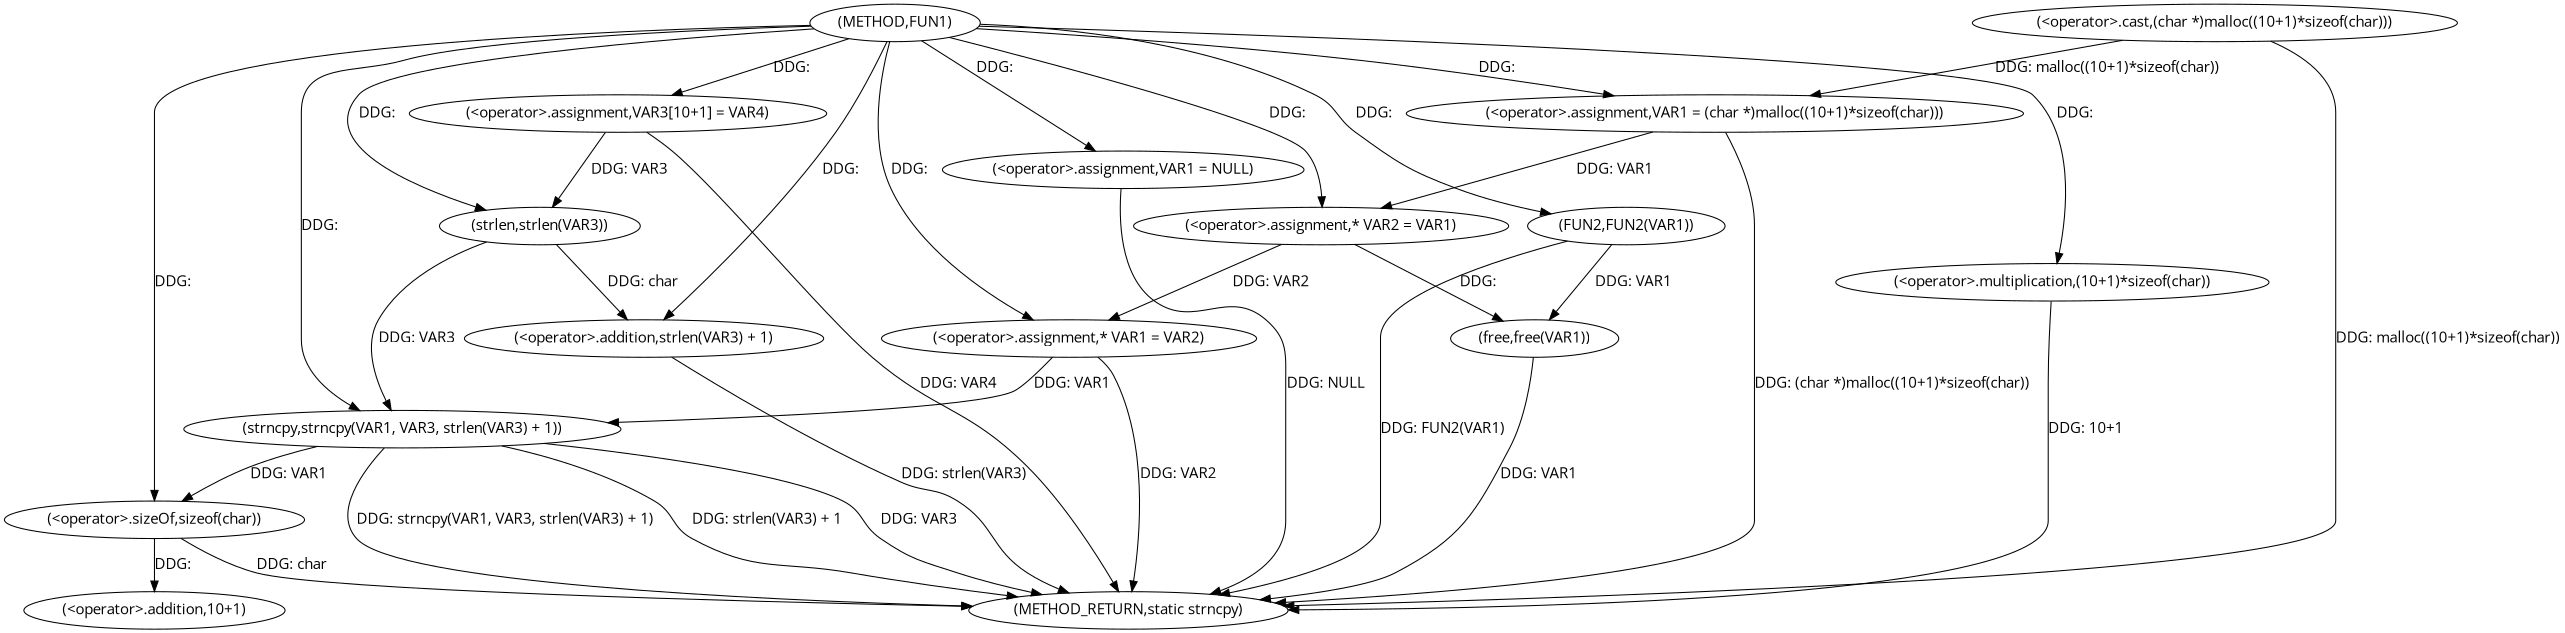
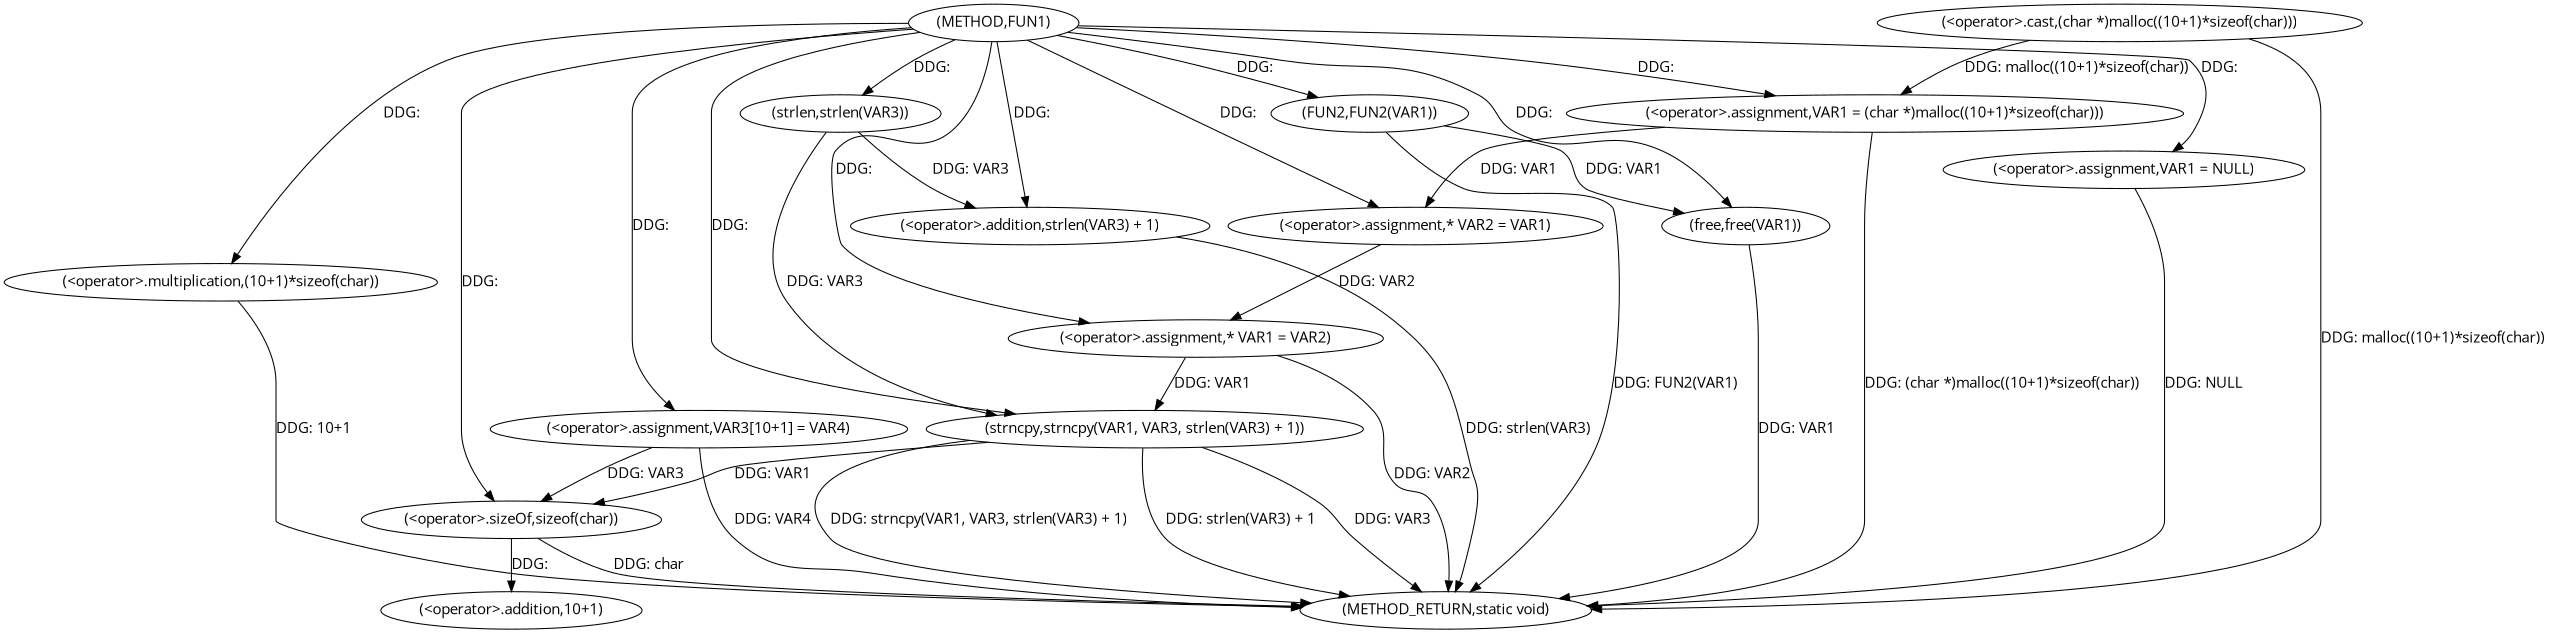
edge "(<operator>.assignment,VAR3[10+1] = VAR4)" -> "(strlen,strlen(VAR3))": now "(<operator>.assignment,VAR3[10+1] = VAR4)" -> "(<operator>.sizeOf,sizeof(char))"
edge "(<operator>.assignment,* VAR2 = VAR1)" -> "(free,free(VAR1))": now "(METHOD,FUN1)" -> "(free,free(VAR1))"
edge "(strlen,strlen(VAR3))" -> "(<operator>.addition,strlen(VAR3) + 1)": label "DDG: char" -> "DDG: VAR3"
node "(METHOD_RETURN,static strncpy)": label "(METHOD_RETURN,static strncpy)" -> "(METHOD_RETURN,static void)"
